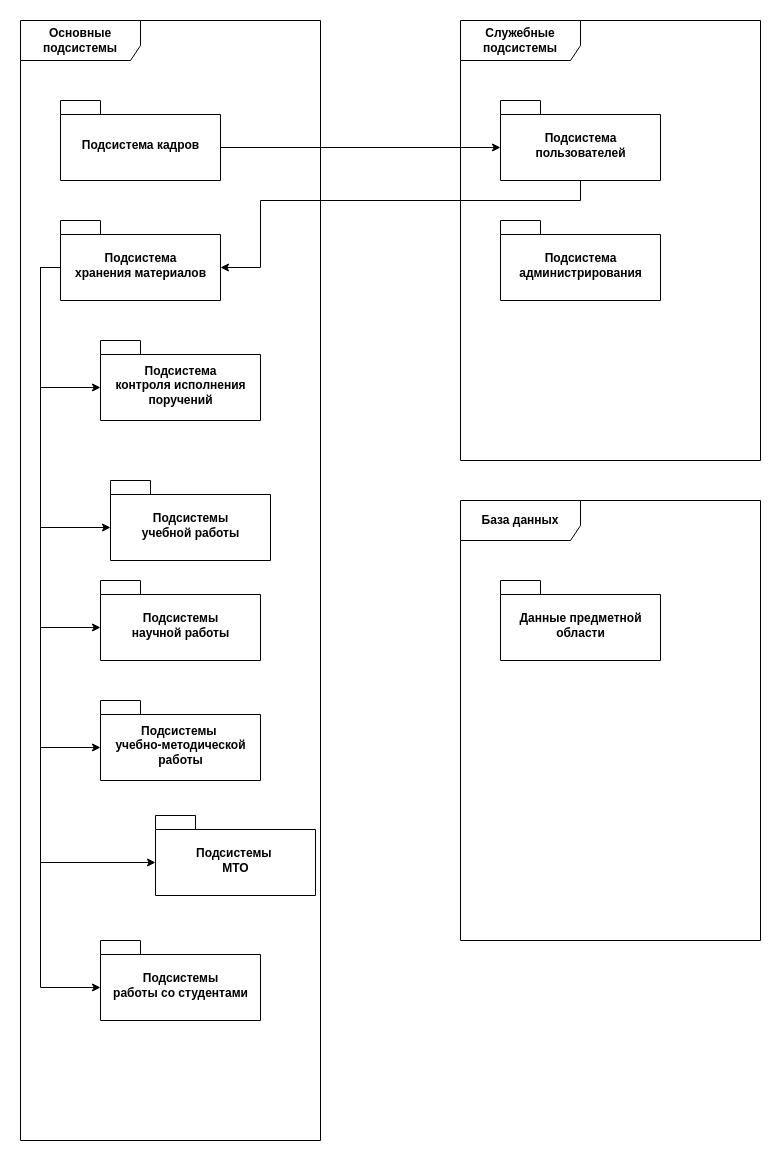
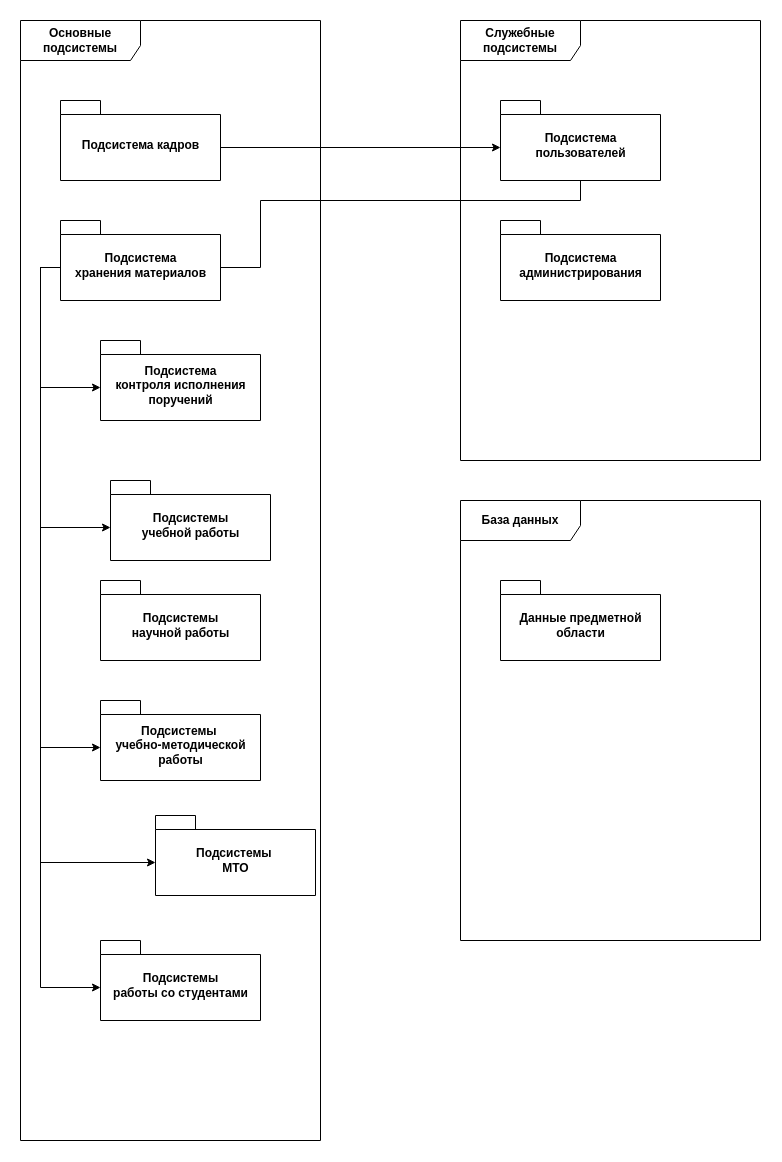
edge "Подсистема пользователей" -> "Подсистема хранения материалов": arrowhead classic -> none
edge "Подсистема хранения материалов" -> "Подсистемы научной работы": removed
